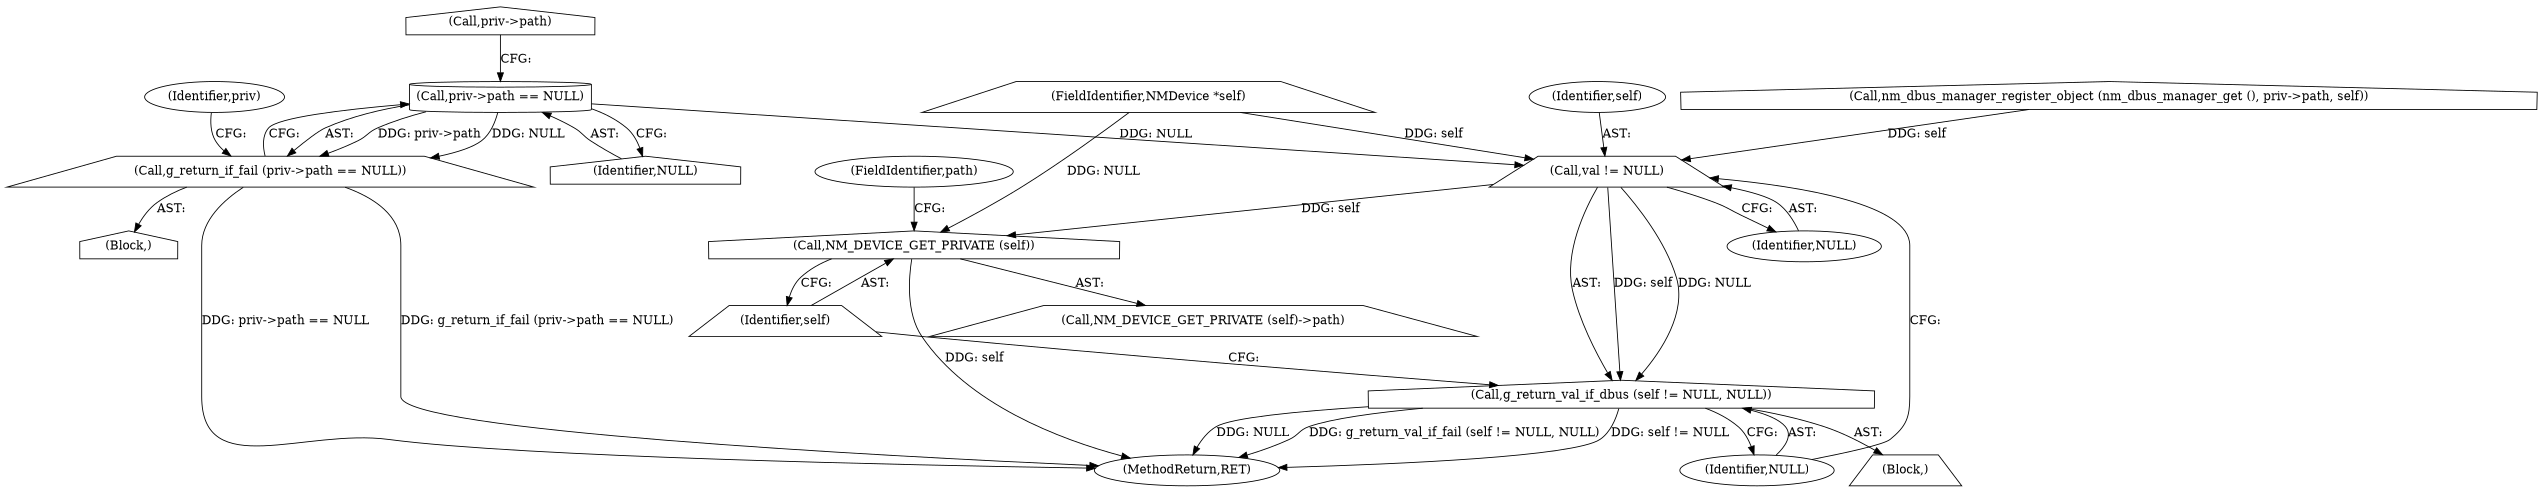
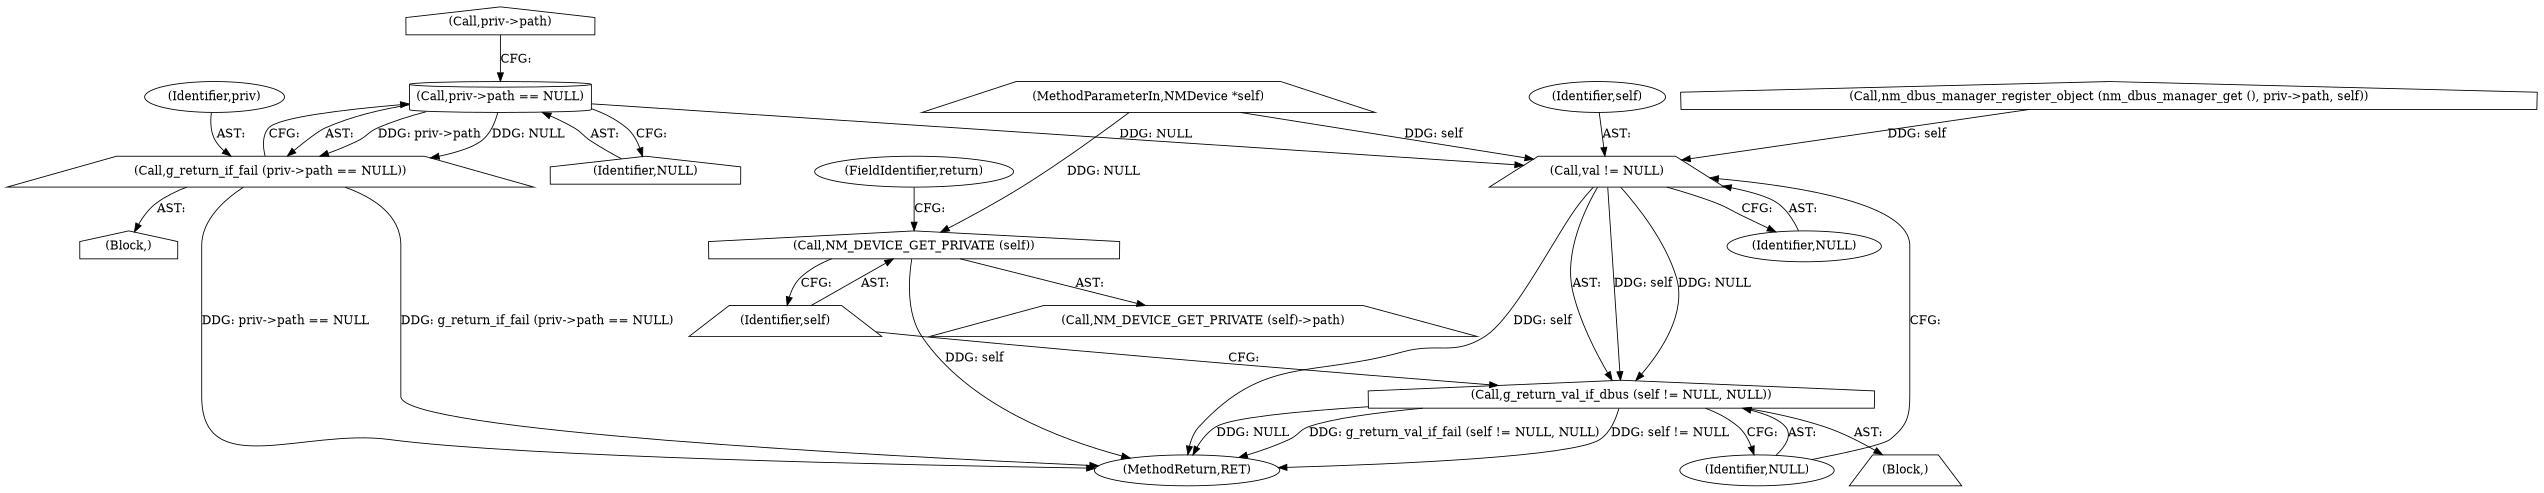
node "(FieldIdentifier,NMDevice *self)": label "(FieldIdentifier,NMDevice *self)" -> "(MethodParameterIn,NMDevice *self)"
edge "(Identifier,priv)" -> "(Call,g_return_if_fail (priv->path == NULL))": label "CFG: " -> "AST: "
node "(FieldIdentifier,path)": label "(FieldIdentifier,path)" -> "(FieldIdentifier,return)"
edge "(Call,val != NULL)" -> "(Call,NM_DEVICE_GET_PRIVATE (self))": now "(Call,val != NULL)" -> "(MethodReturn,RET)"
